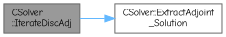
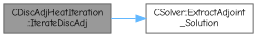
node "CSolver ::IterateDiscAdj": label "CSolver ::IterateDiscAdj" -> "CDiscAdjHeatIteration ::IterateDiscAdj"
